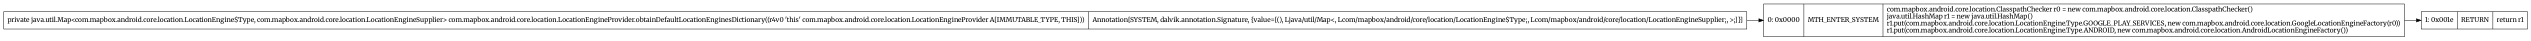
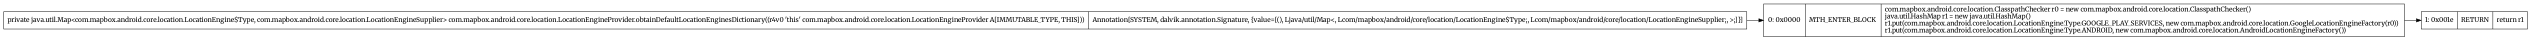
node "0: 0x0000": text "MTH_ENTER_SYSTEM" -> "MTH_ENTER_BLOCK"
